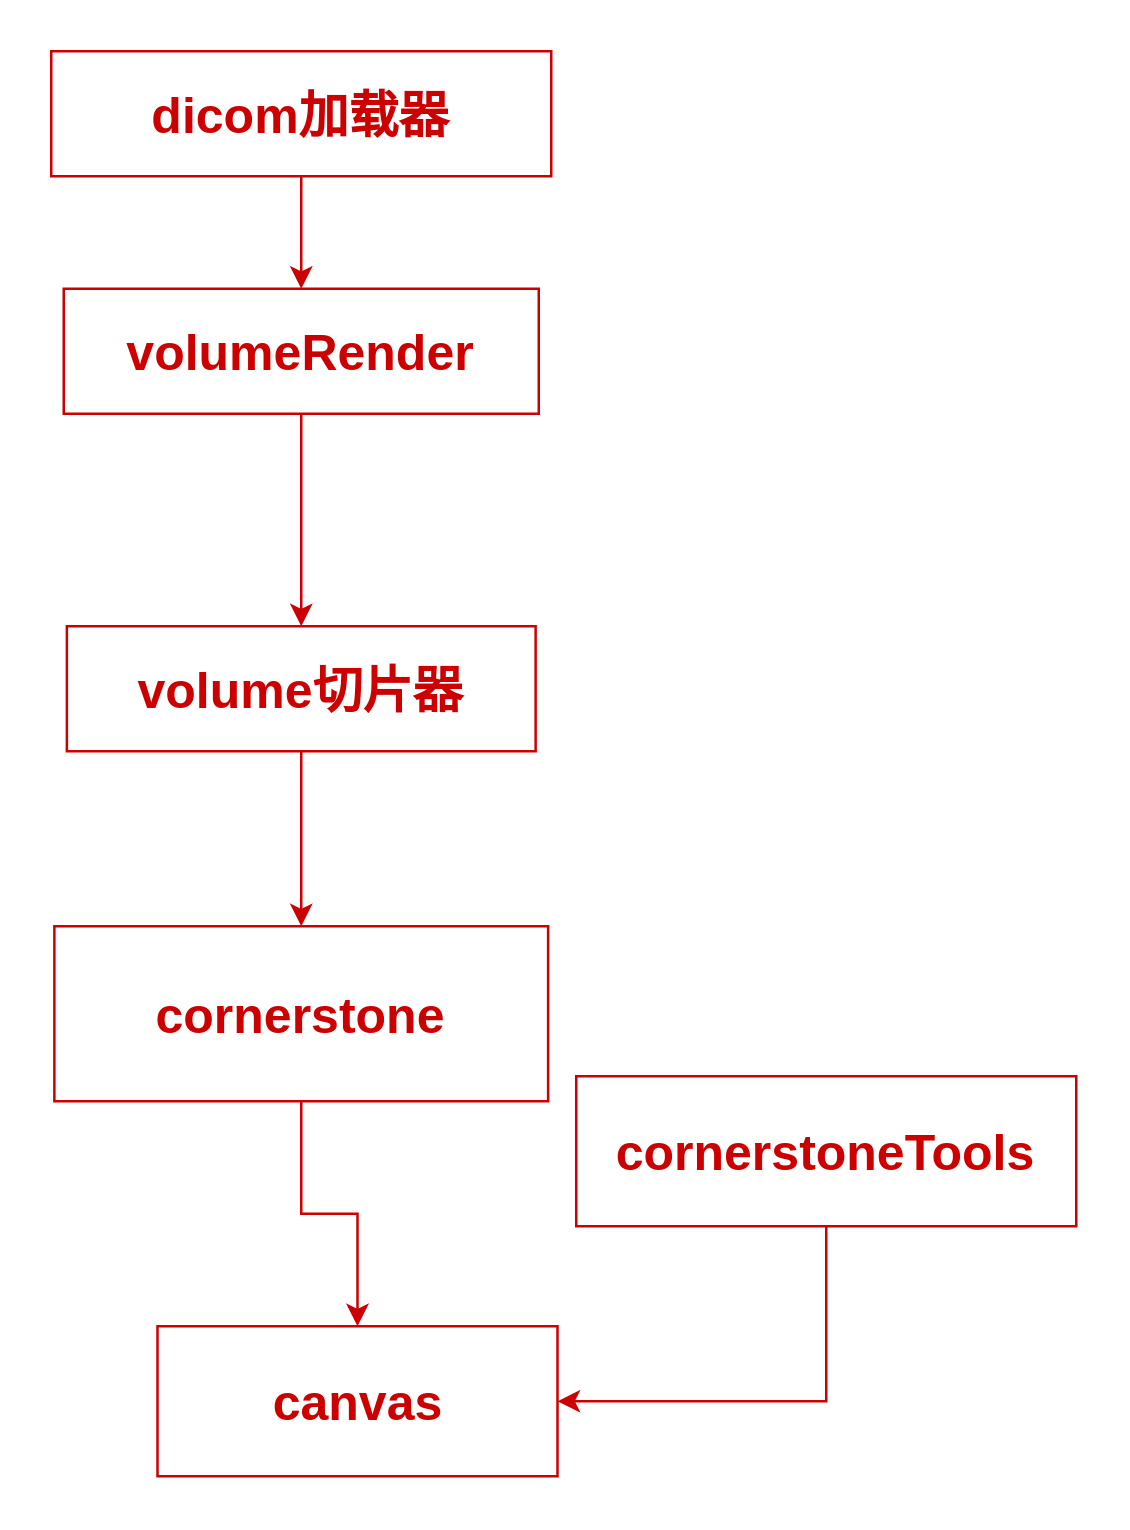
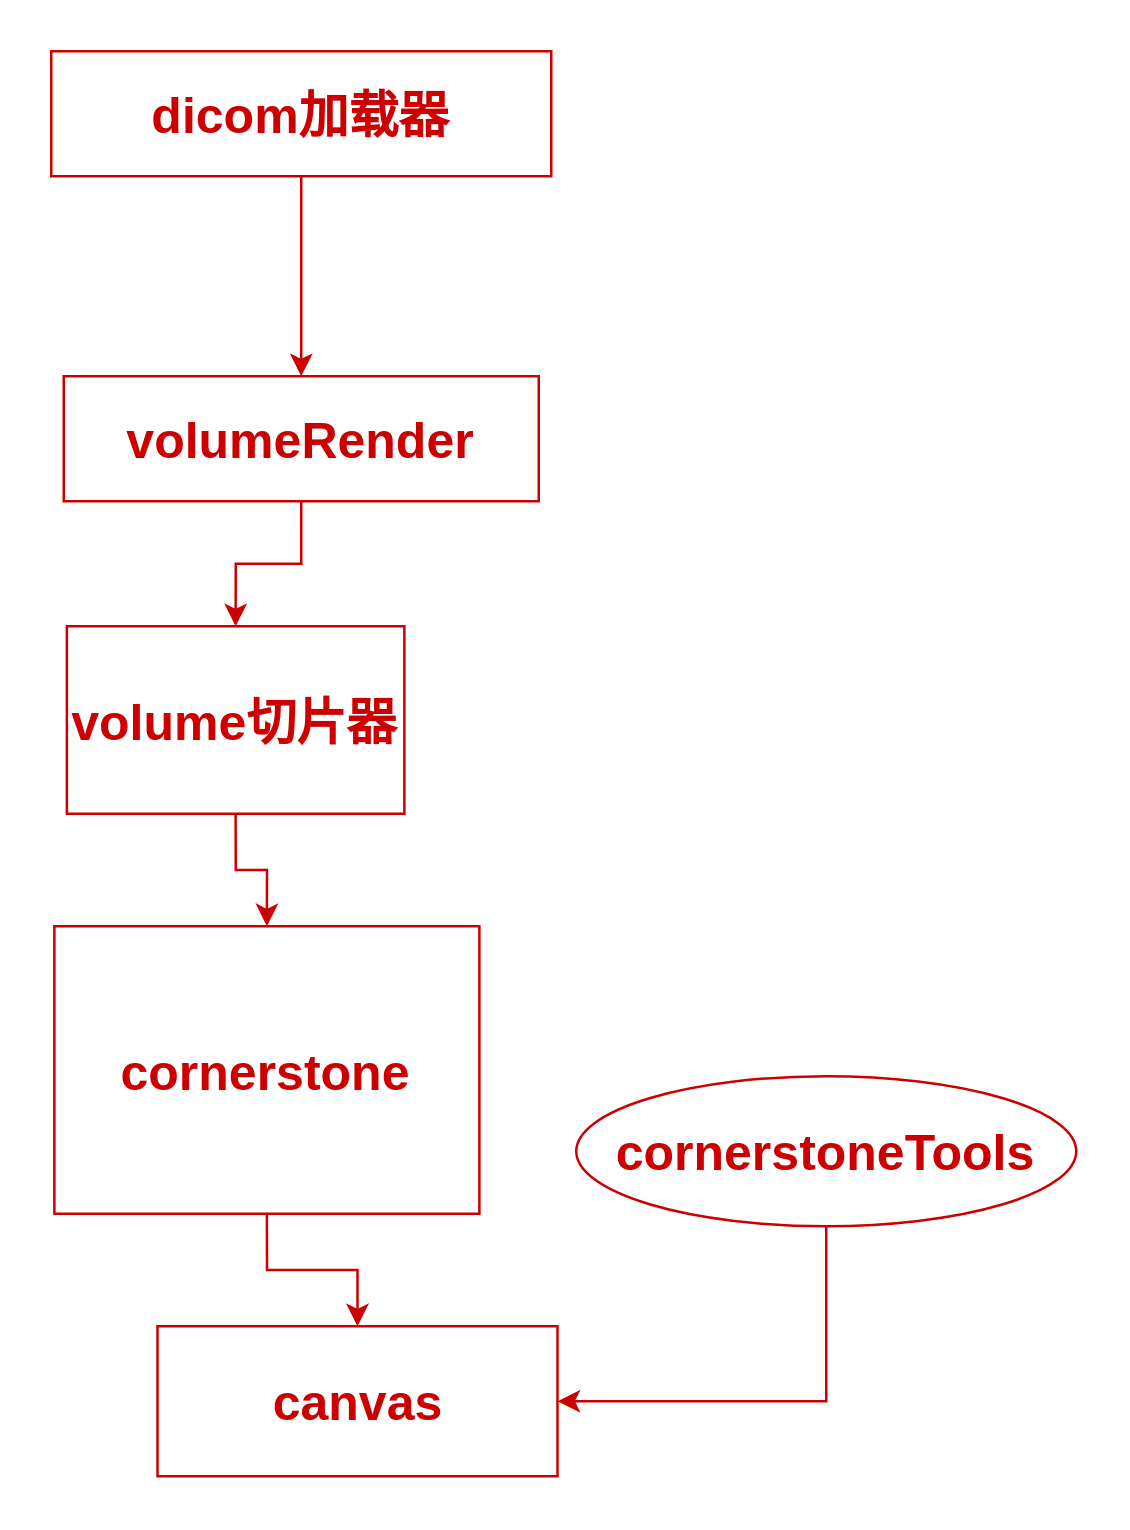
node "volumeRender": moved (301, 351) -> (301, 439)
node "volume切片器": size 469x125 -> 338x188
node "cornerstone": size 494x175 -> 425x288
node "cornerstoneTools": shape rectangle -> ellipse
